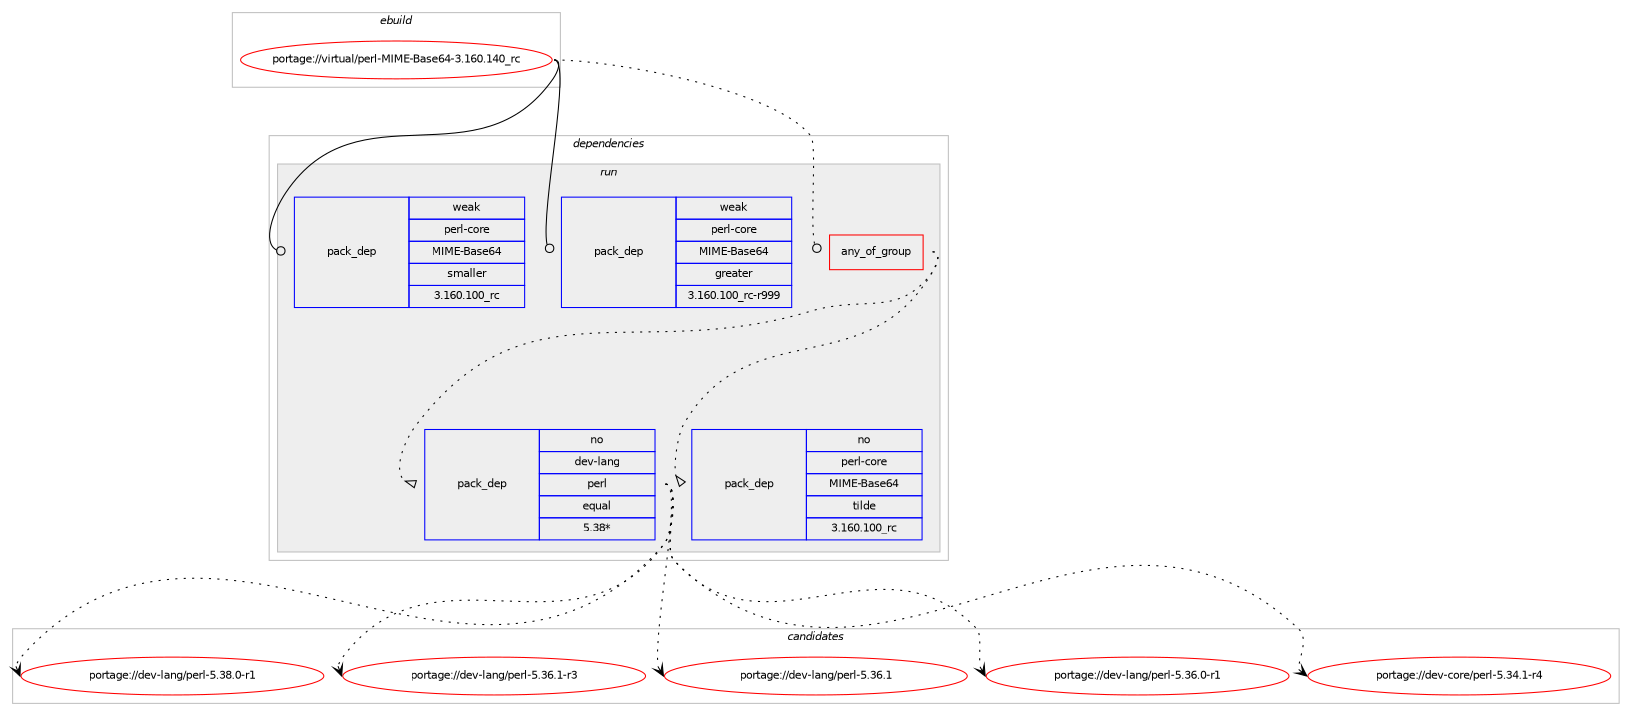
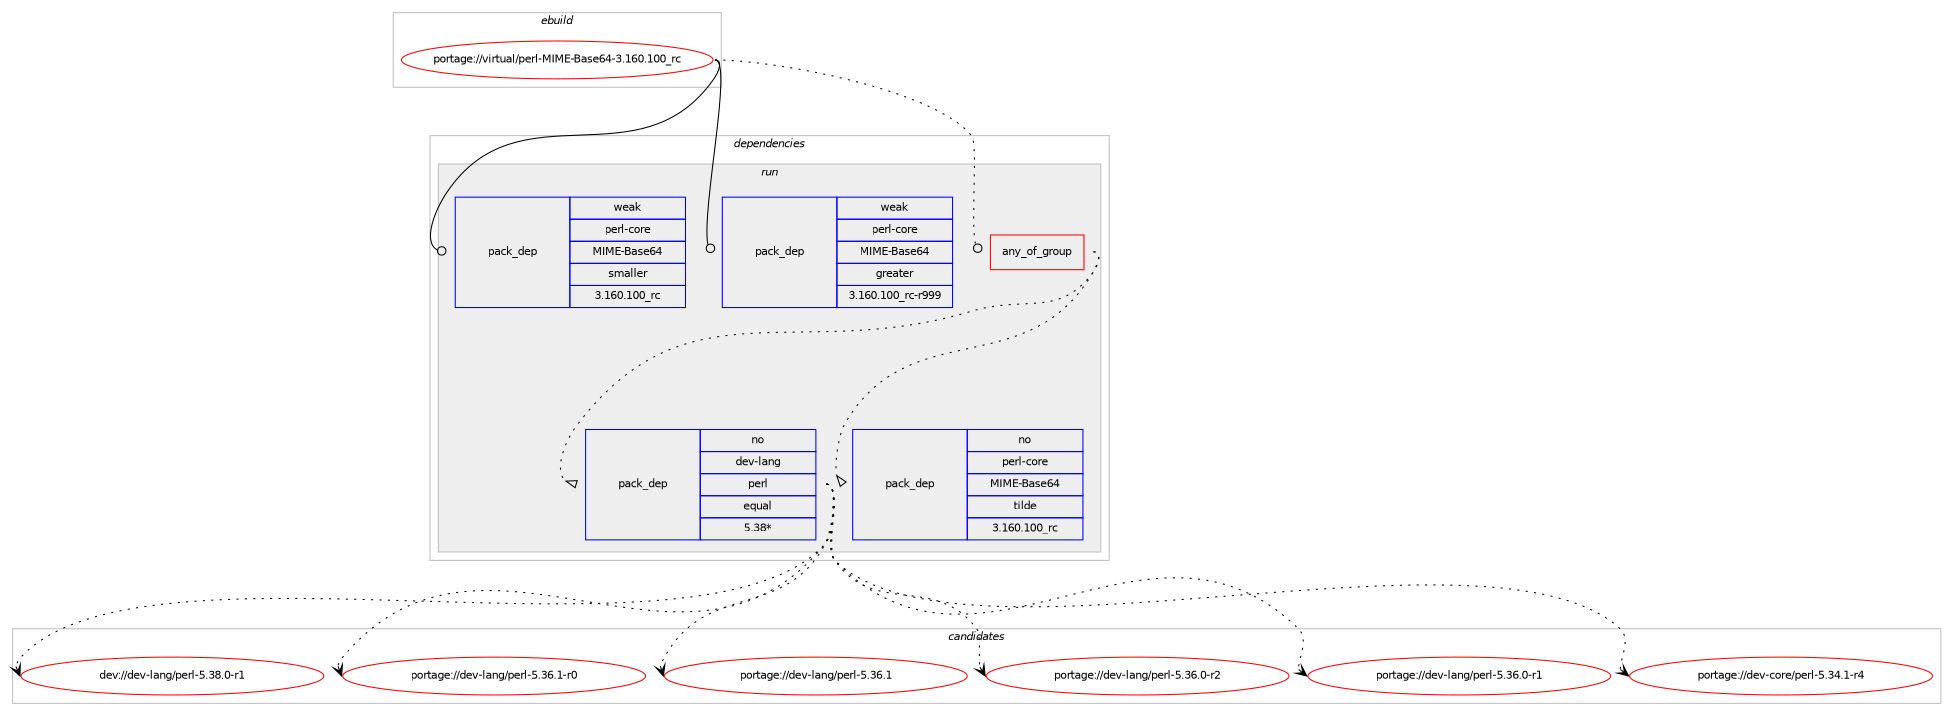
node "portage://virtual/perl-MIME-Base64-3.160.140_rc": label "portage://virtual/perl-MIME-Base64-3.160.140_rc" -> "portage://virtual/perl-MIME-Base64-3.160.100_rc"
node "portage://dev-lang/perl-5.38.0-r1": label "portage://dev-lang/perl-5.38.0-r1" -> "dev://dev-lang/perl-5.38.0-r1"
node "portage://dev-lang/perl-5.36.1-r3": label "portage://dev-lang/perl-5.36.1-r3" -> "portage://dev-lang/perl-5.36.1-r0"
node "portage://dev-lang/perl-5.36.0-r2": added
